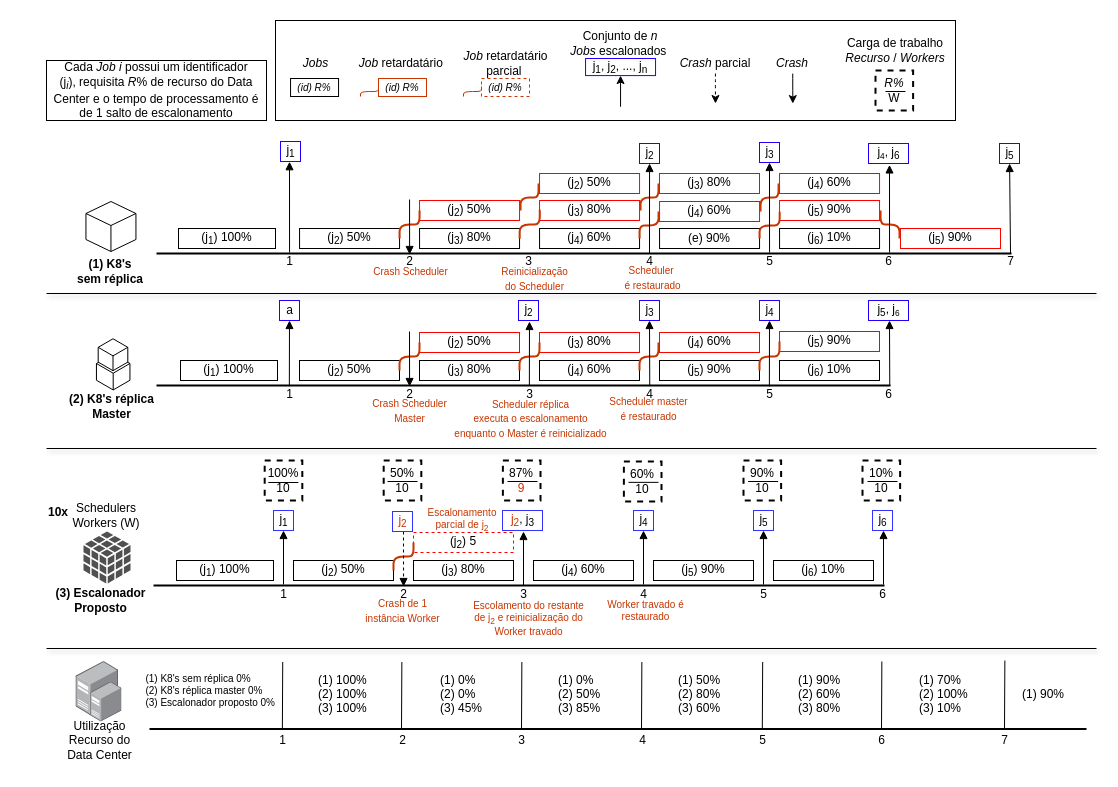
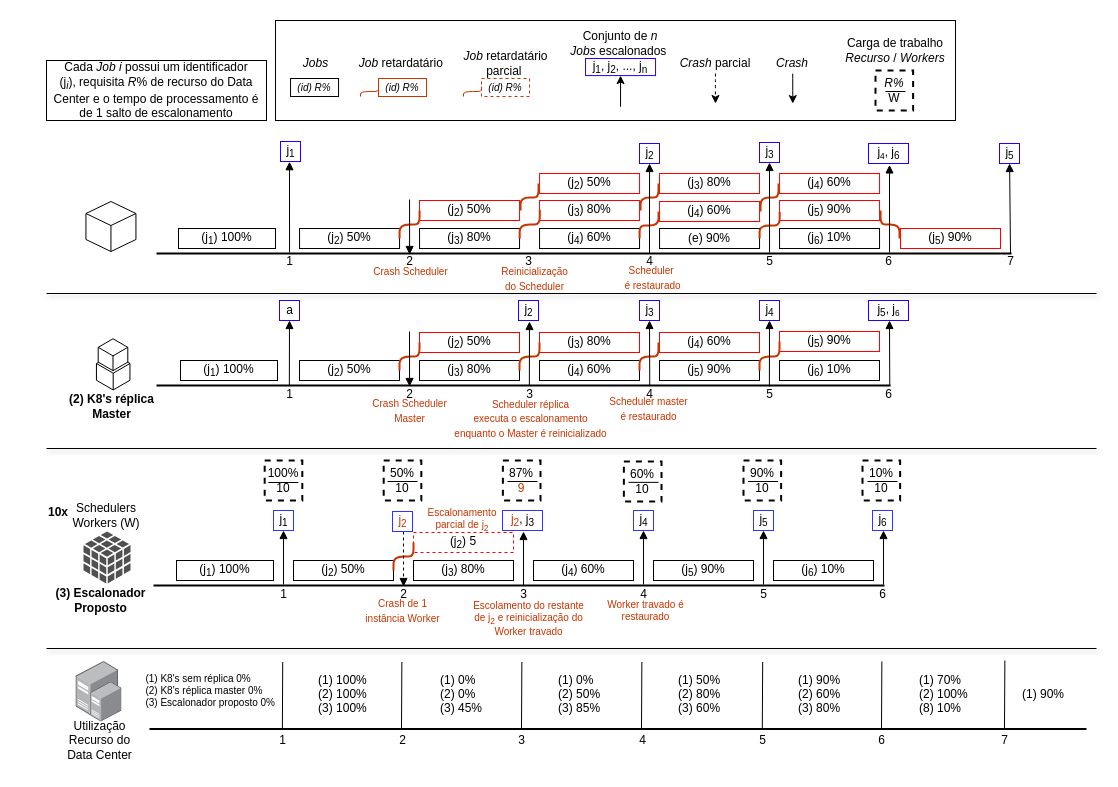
node "(1) K8's sem réplica": removed
node "(1) 70% (2) 100% (3) 10%": label "(1) 70% (2) 100% (3) 10%" -> "(1) 70% (2) 100% (8) 10%"
